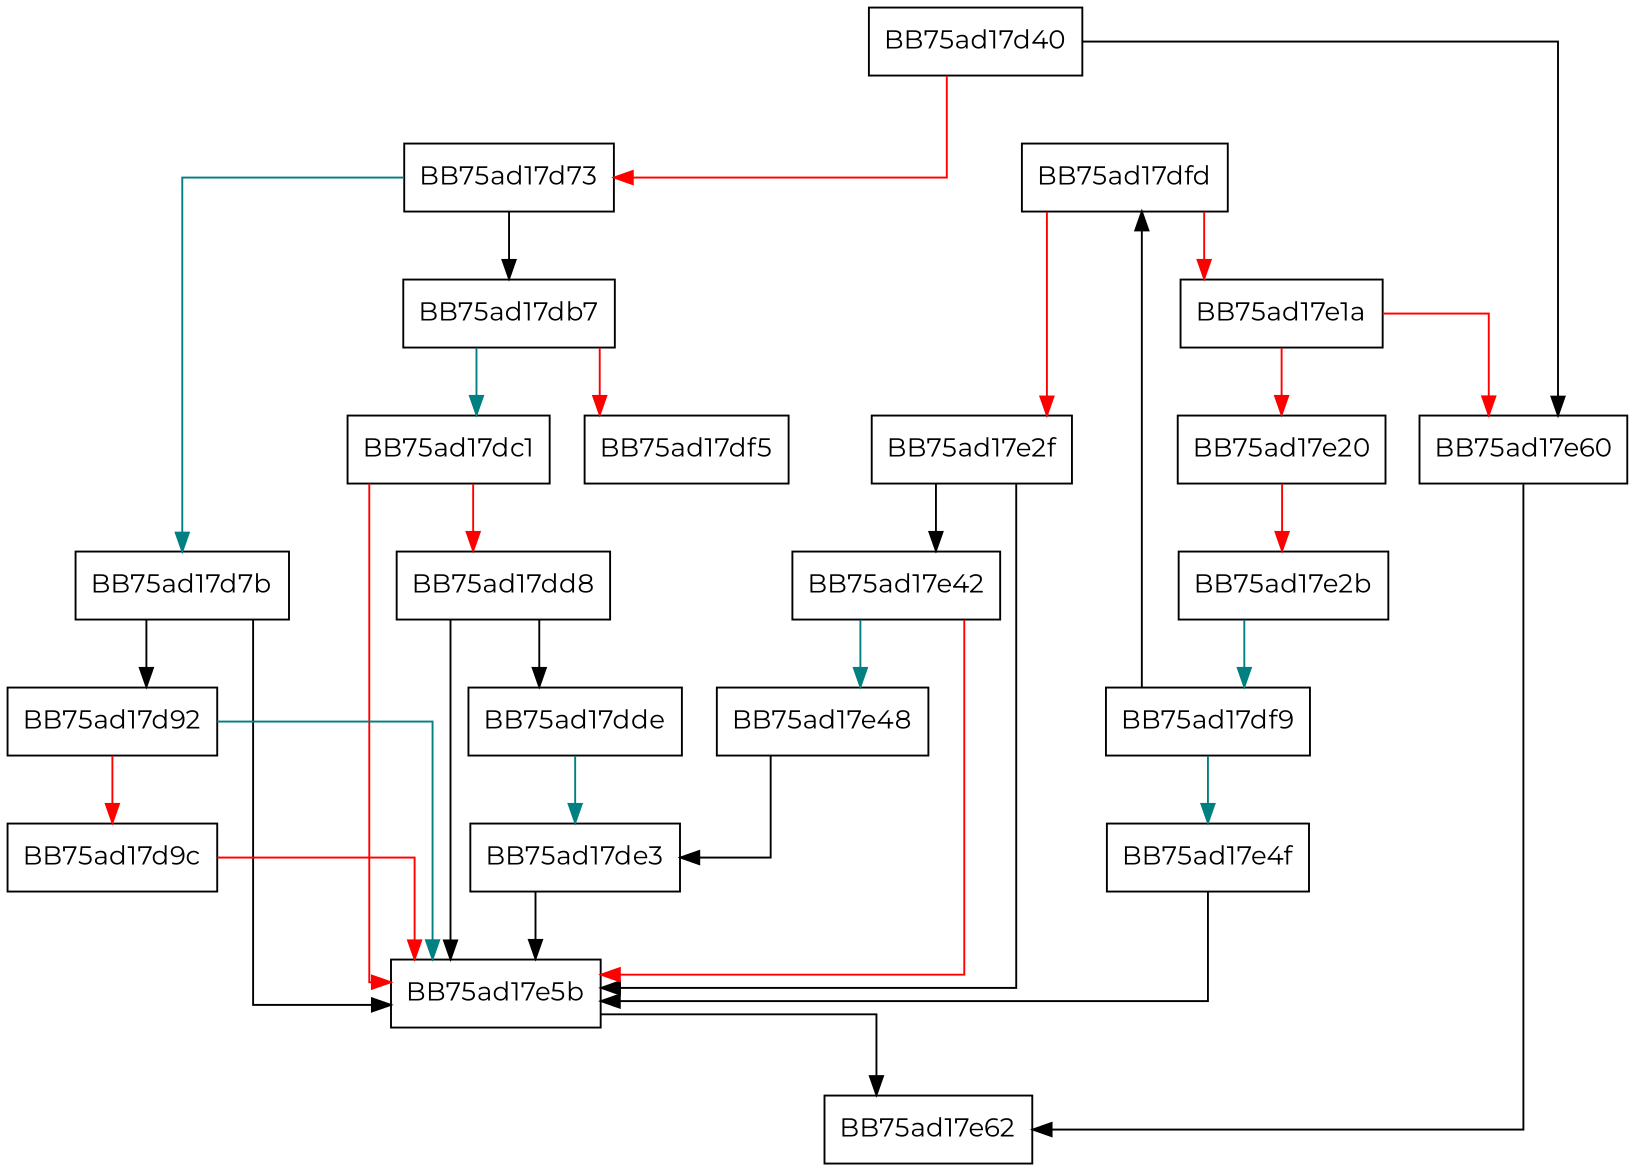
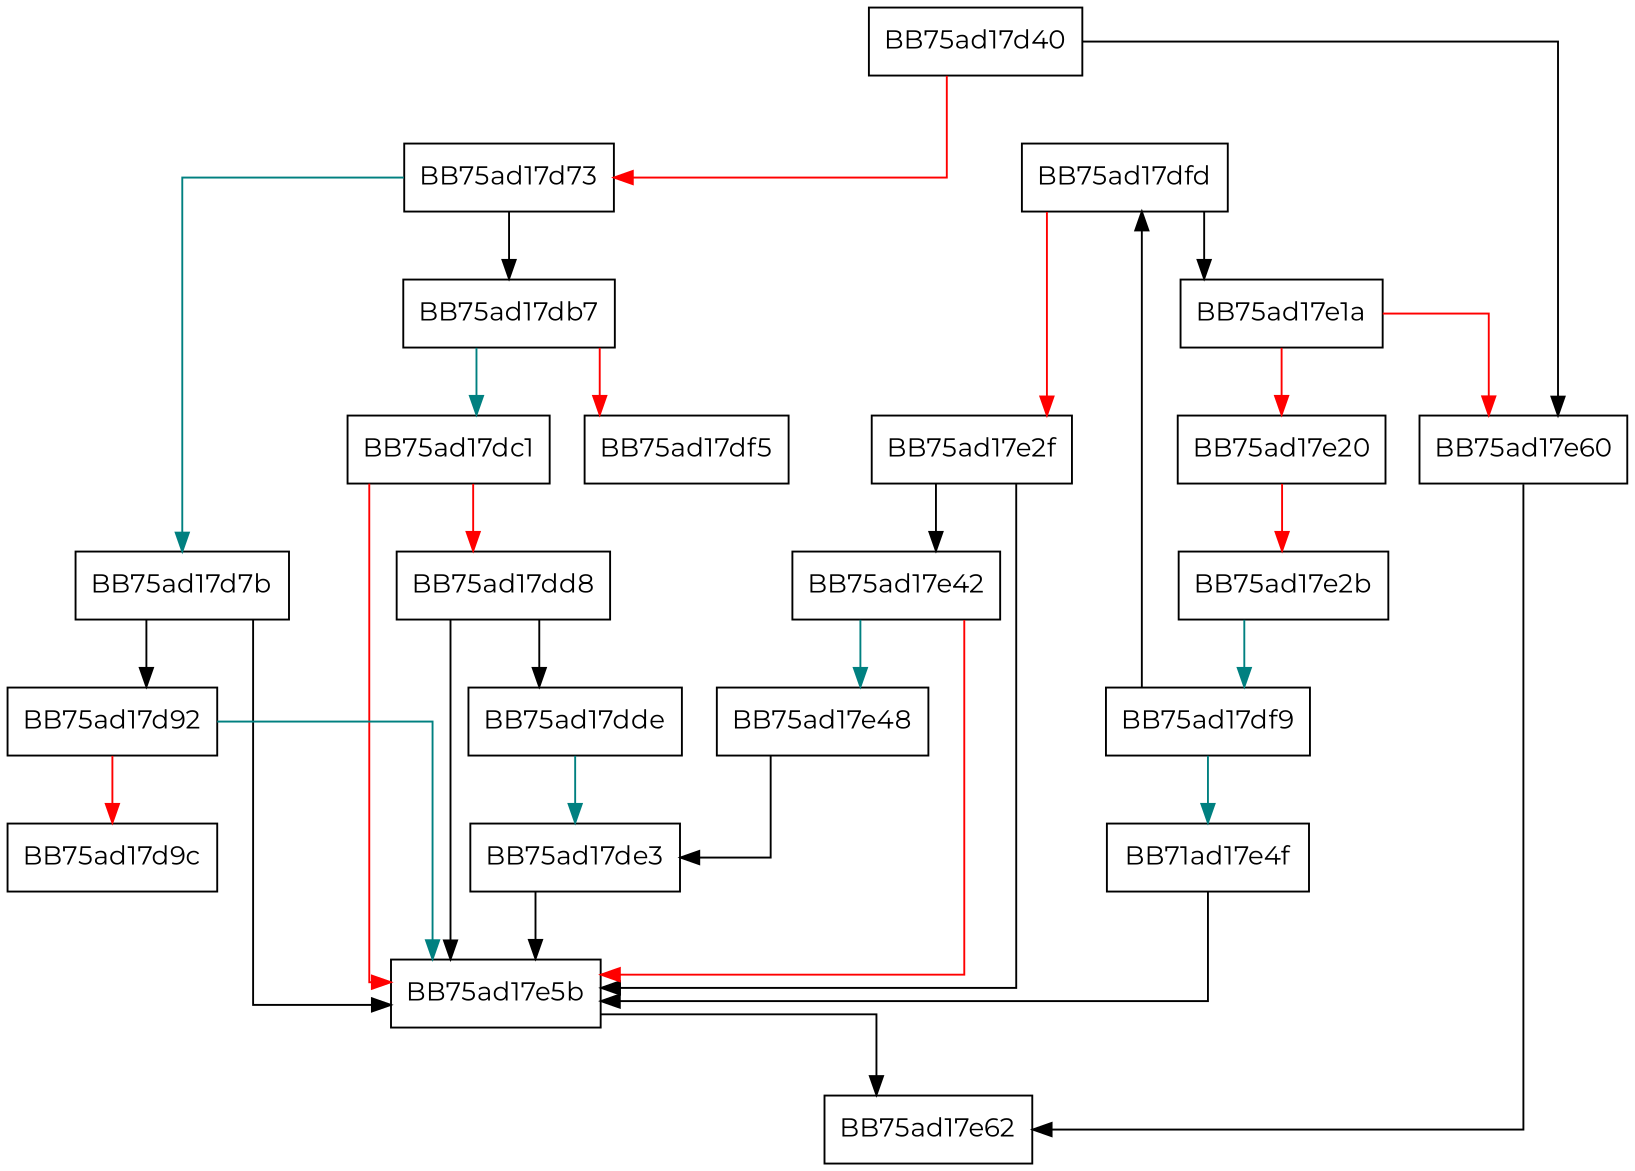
edge "BB75ad17dfd" -> "BB75ad17e1a": color red -> black
edge "BB75ad17d9c" -> "BB75ad17e5b": removed
node "BB75ad17e4f": label "BB75ad17e4f" -> "BB71ad17e4f"
